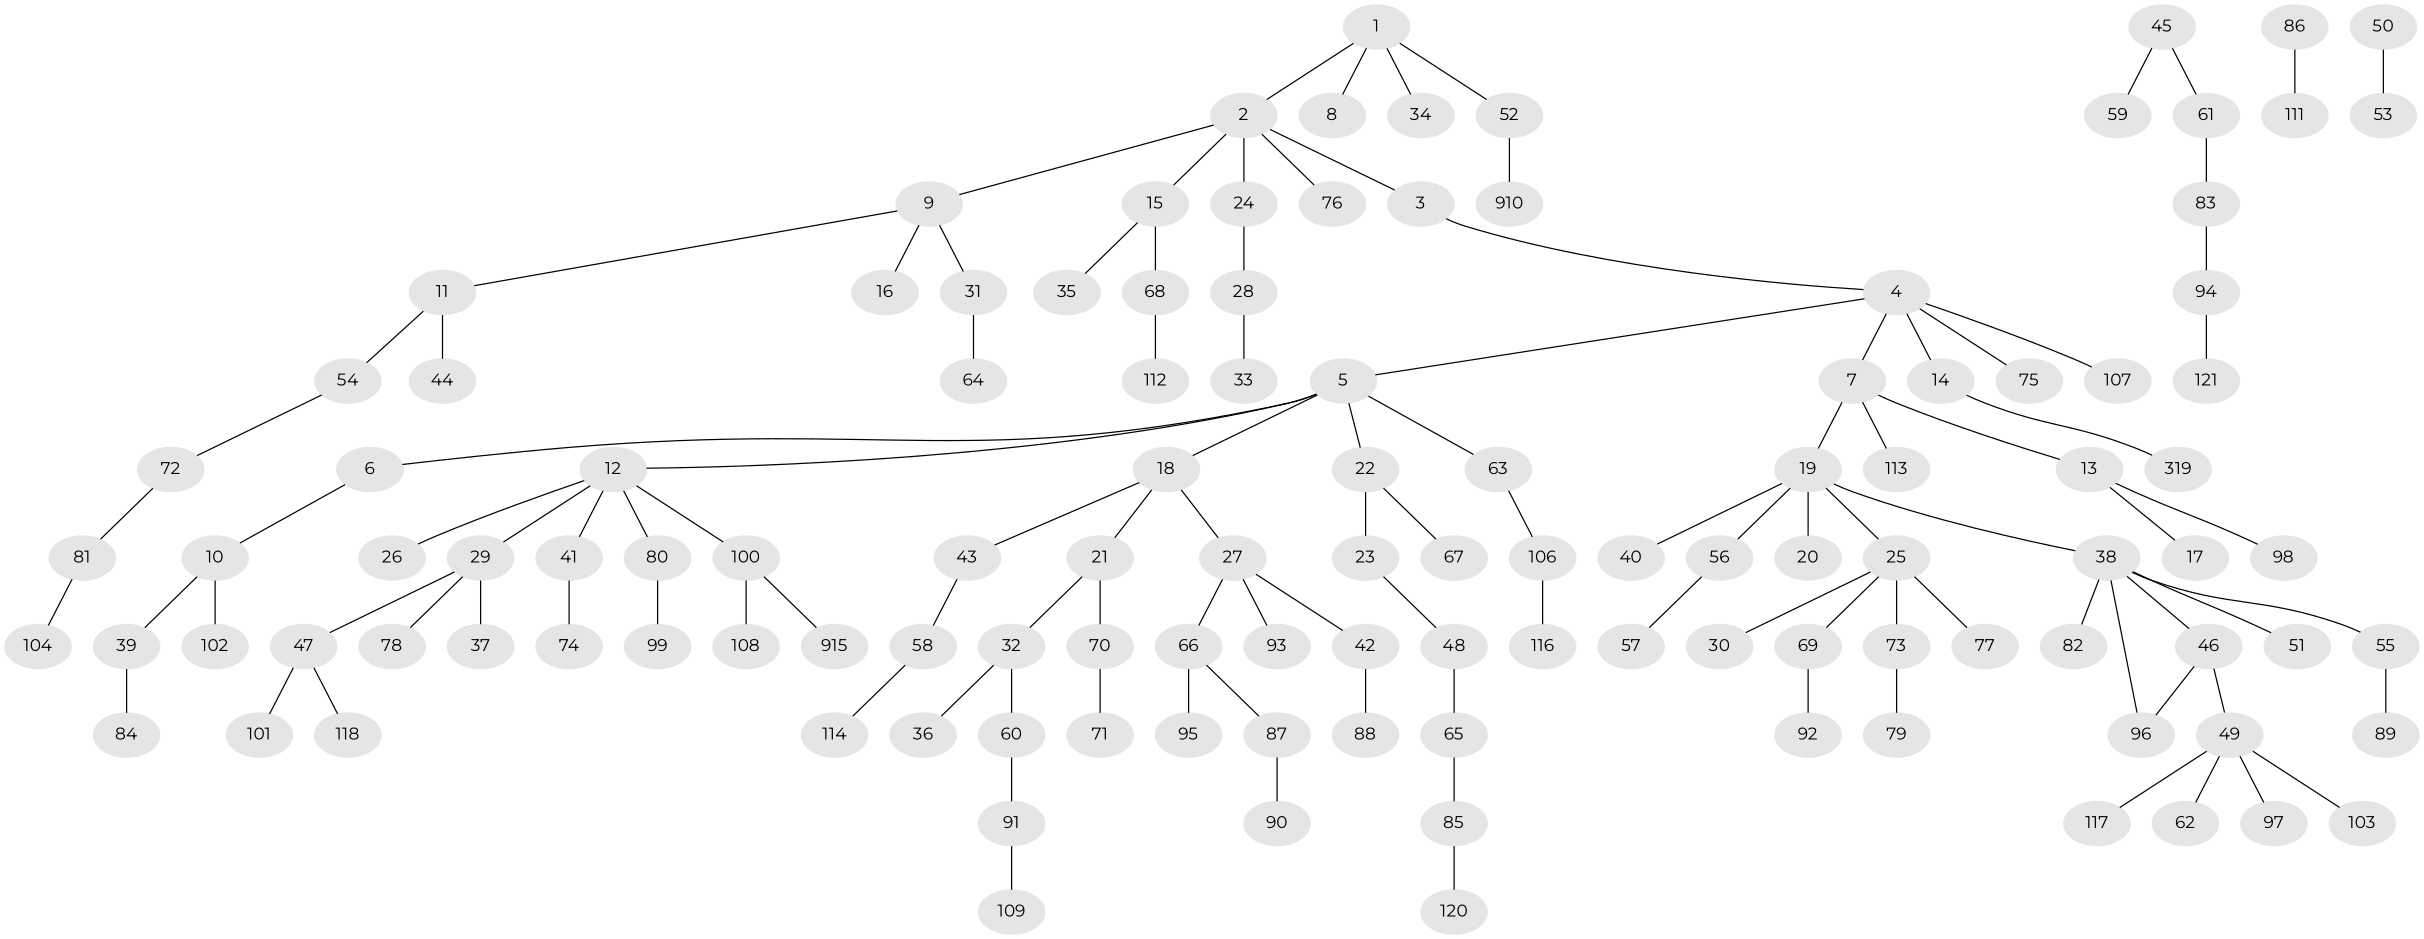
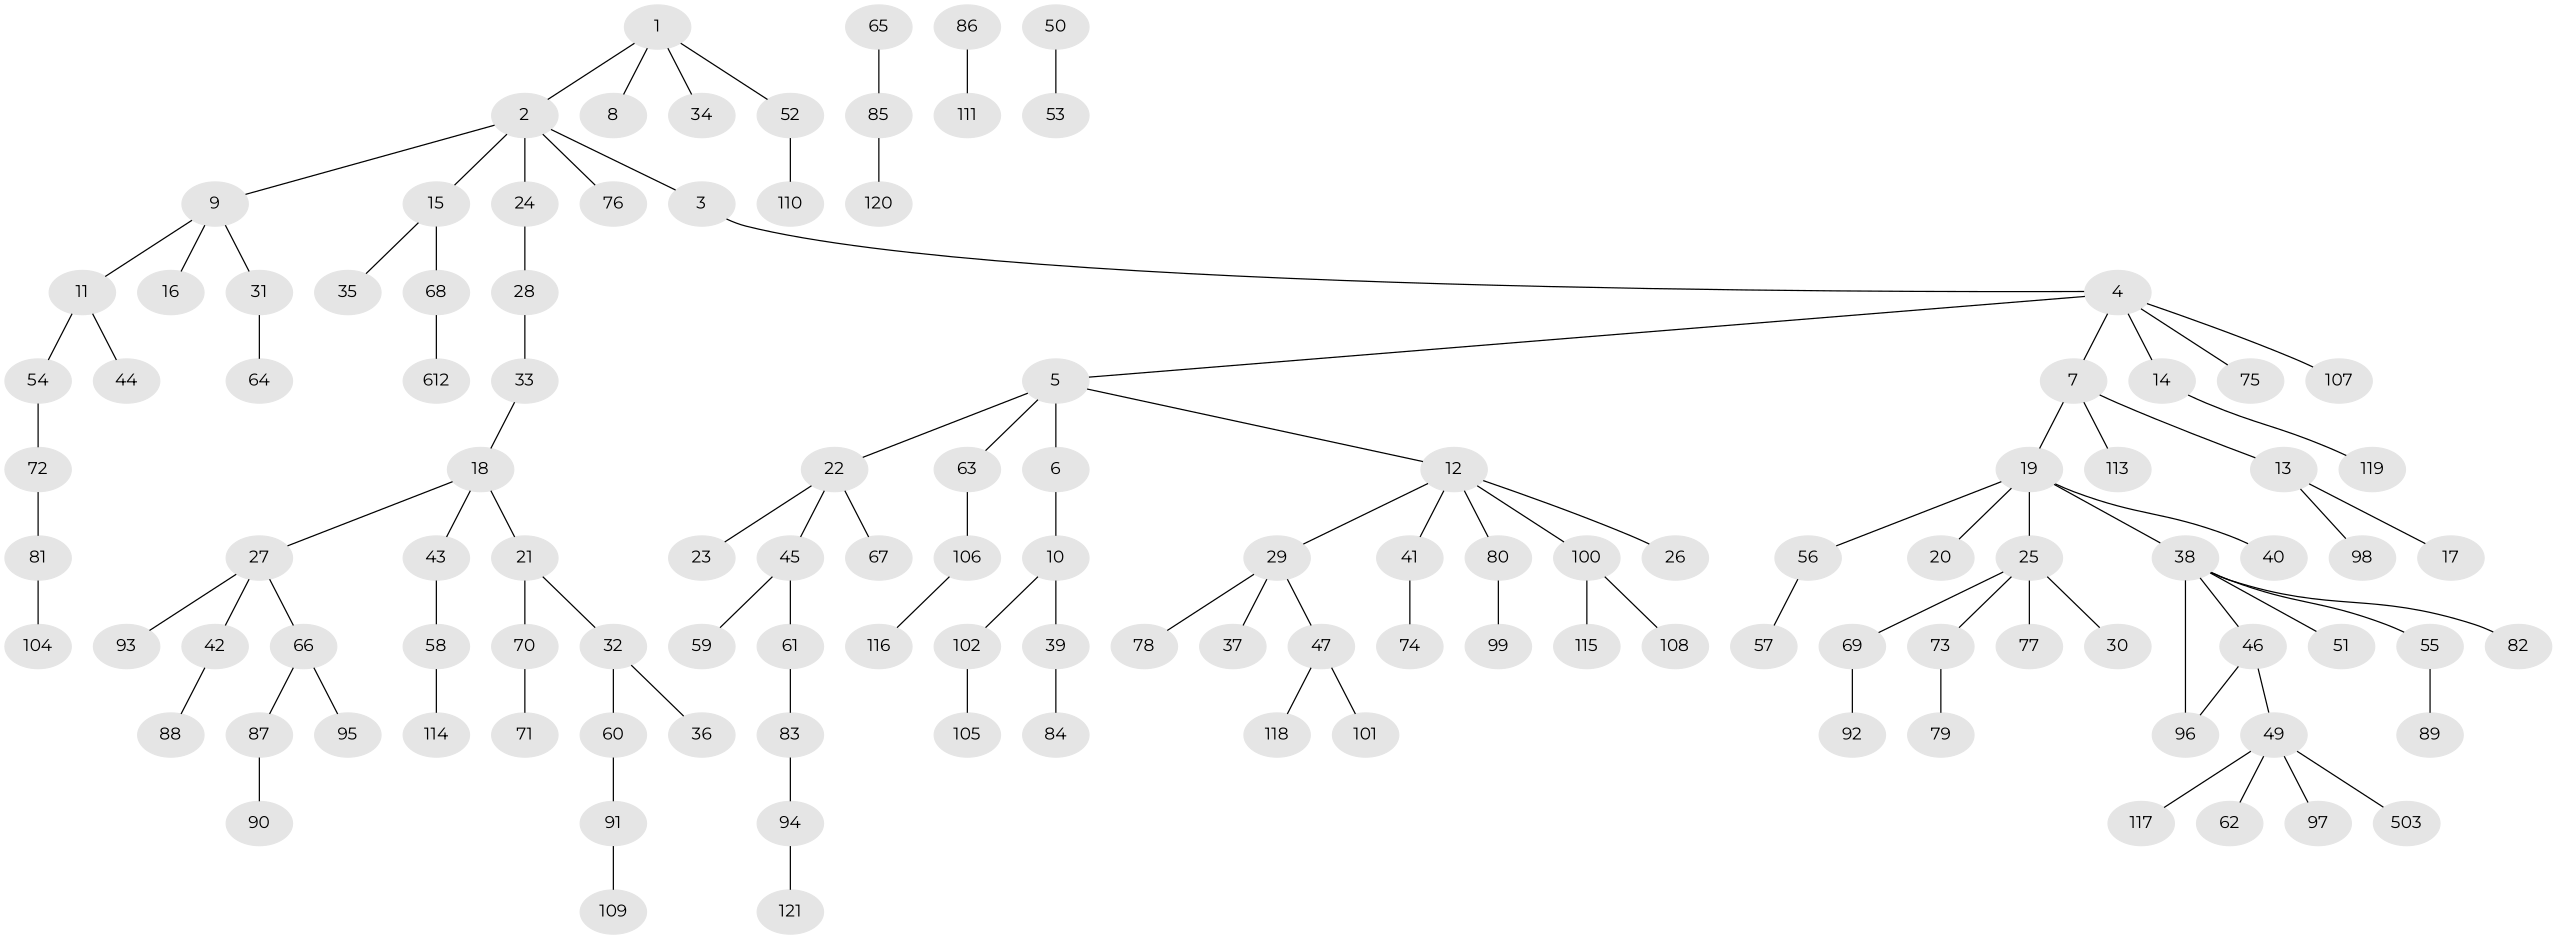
node "910": label "910" -> "110"
node "112": label "112" -> "612"
edge "5" -- "18": now "33" -- "18"
node "319": label "319" -> "119"
edge "22" -- "45": added
node "915": label "915" -> "115"
node "48": removed
node "105": added
node "103": label "103" -> "503"
